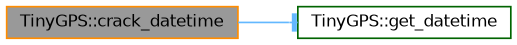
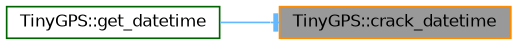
edge "TinyGPS::crack_datetime" -> "TinyGPS::get_datetime": reversed
